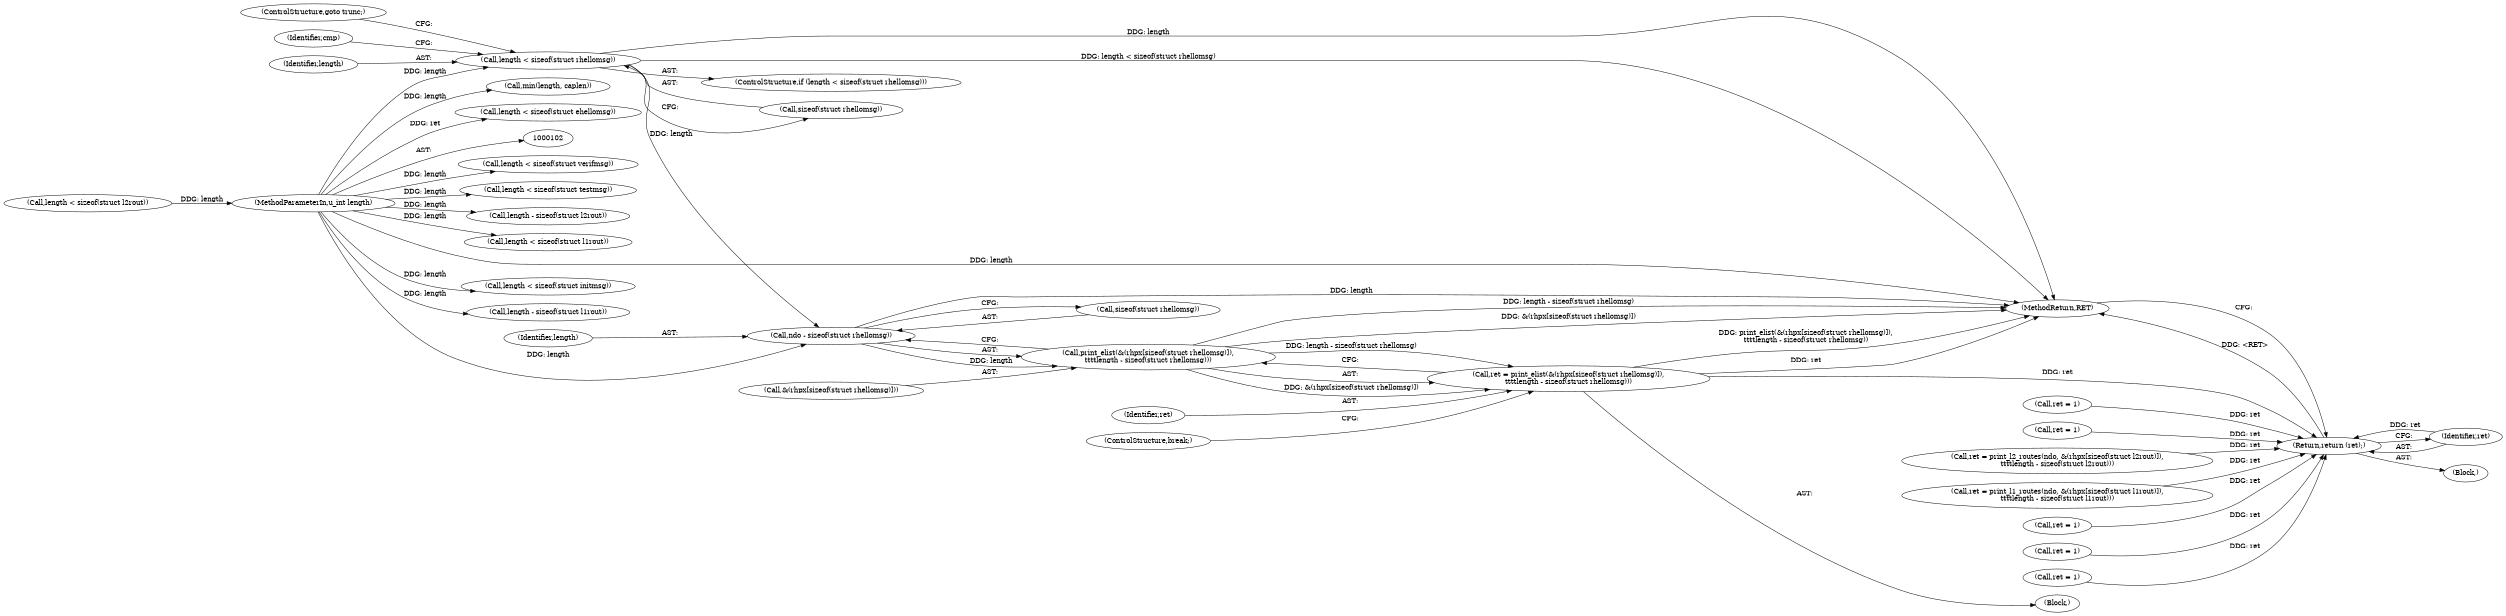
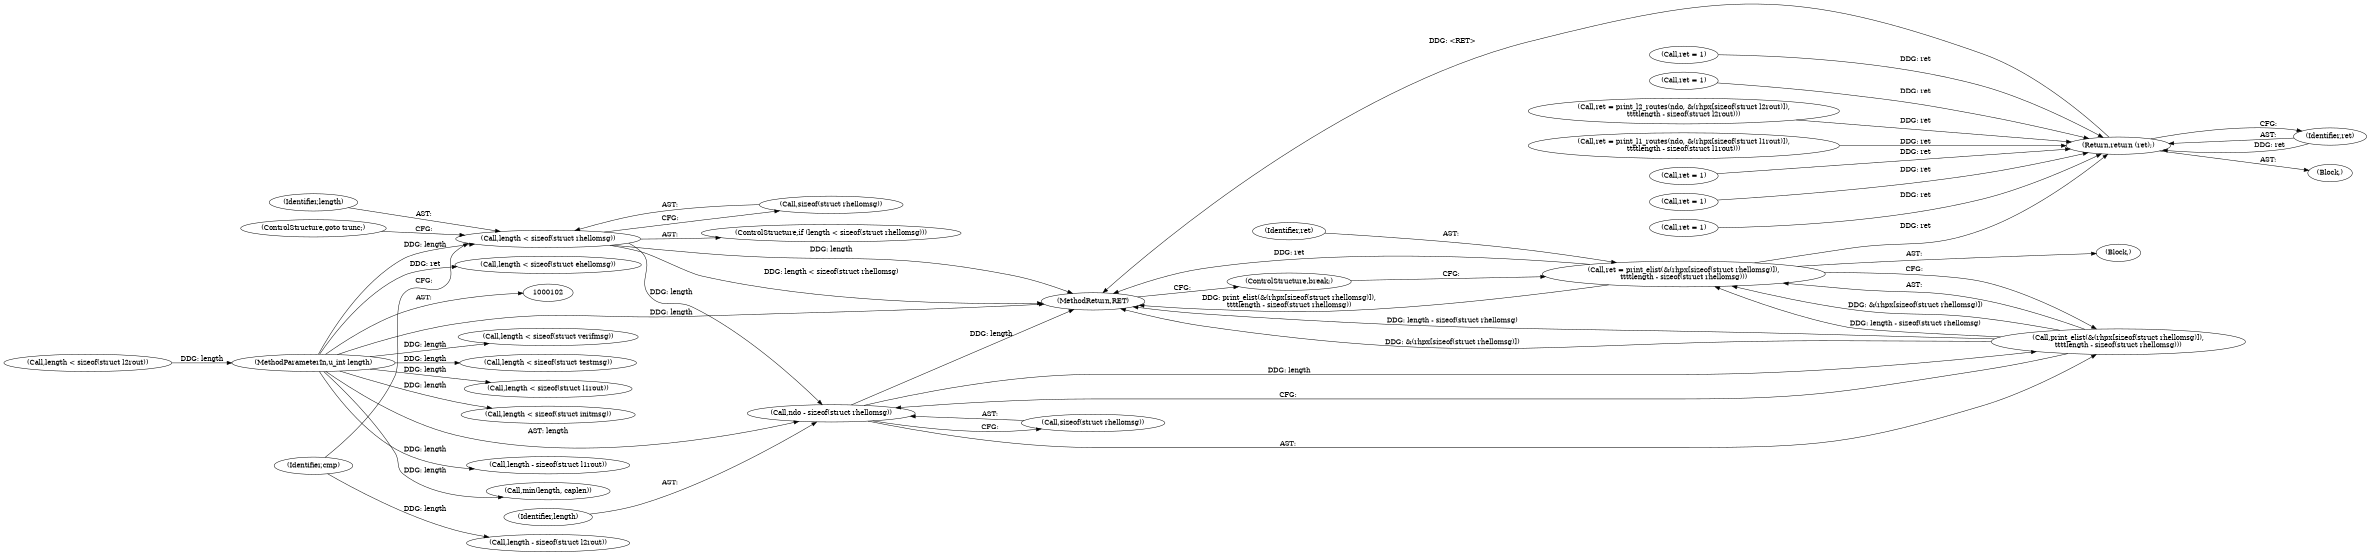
edge "(MethodParameterIn,u_int length)" -> "(Call,length - sizeof(struct l2rout))": now "(Identifier,cmp)" -> "(Call,length - sizeof(struct l2rout))"
edge "(MethodReturn,RET)" -> "(Return,return (ret);)": now "(MethodReturn,RET)" -> "(ControlStructure,break;)"
edge "(MethodParameterIn,u_int length)" -> "(Call,ndo - sizeof(struct rhellomsg))": label "DDG: length" -> "AST: length"
node "(Call,&(rhpx[sizeof(struct rhellomsg)]))": removed
